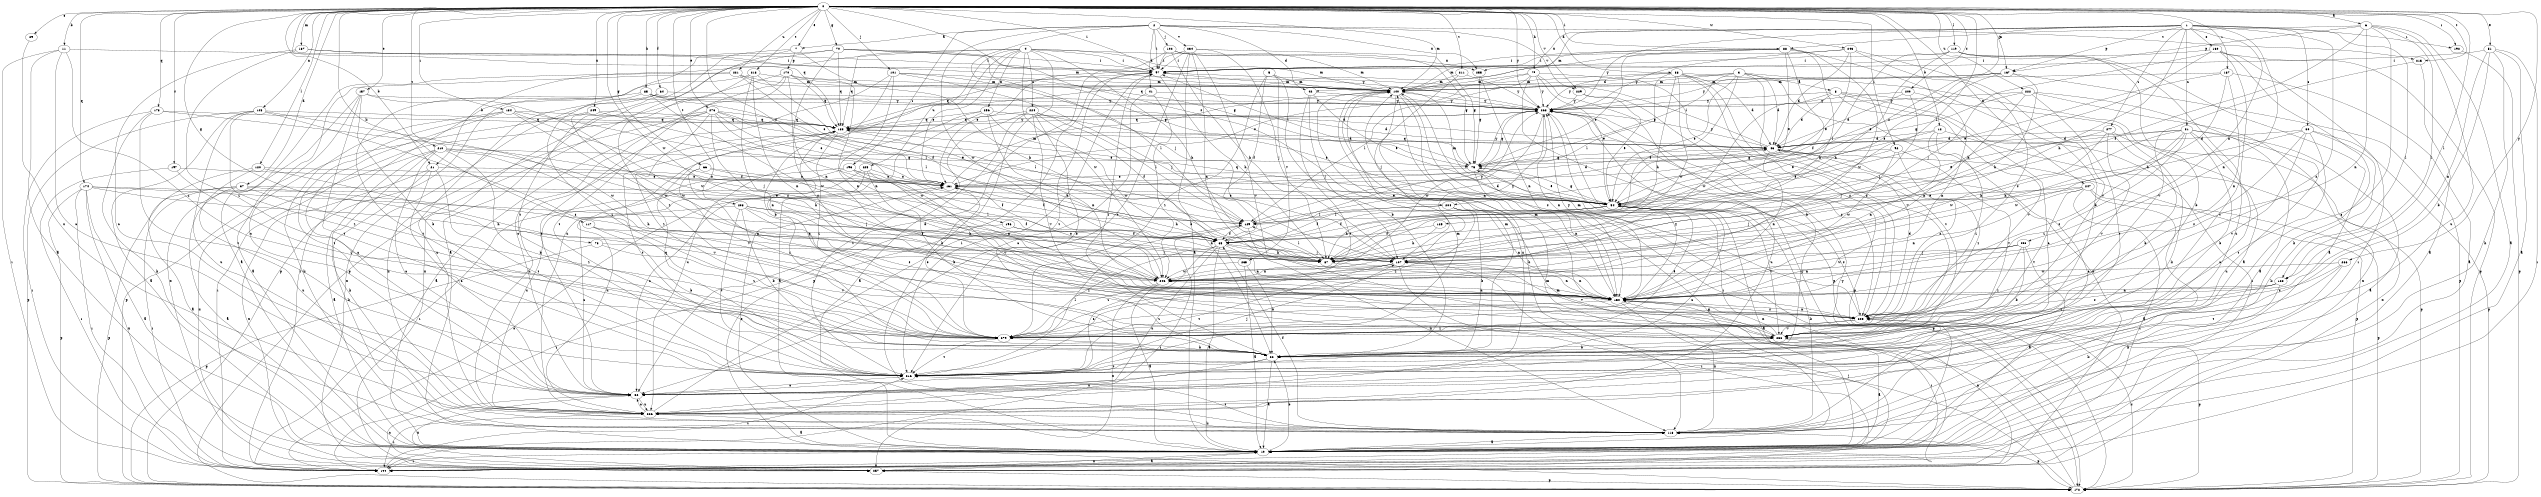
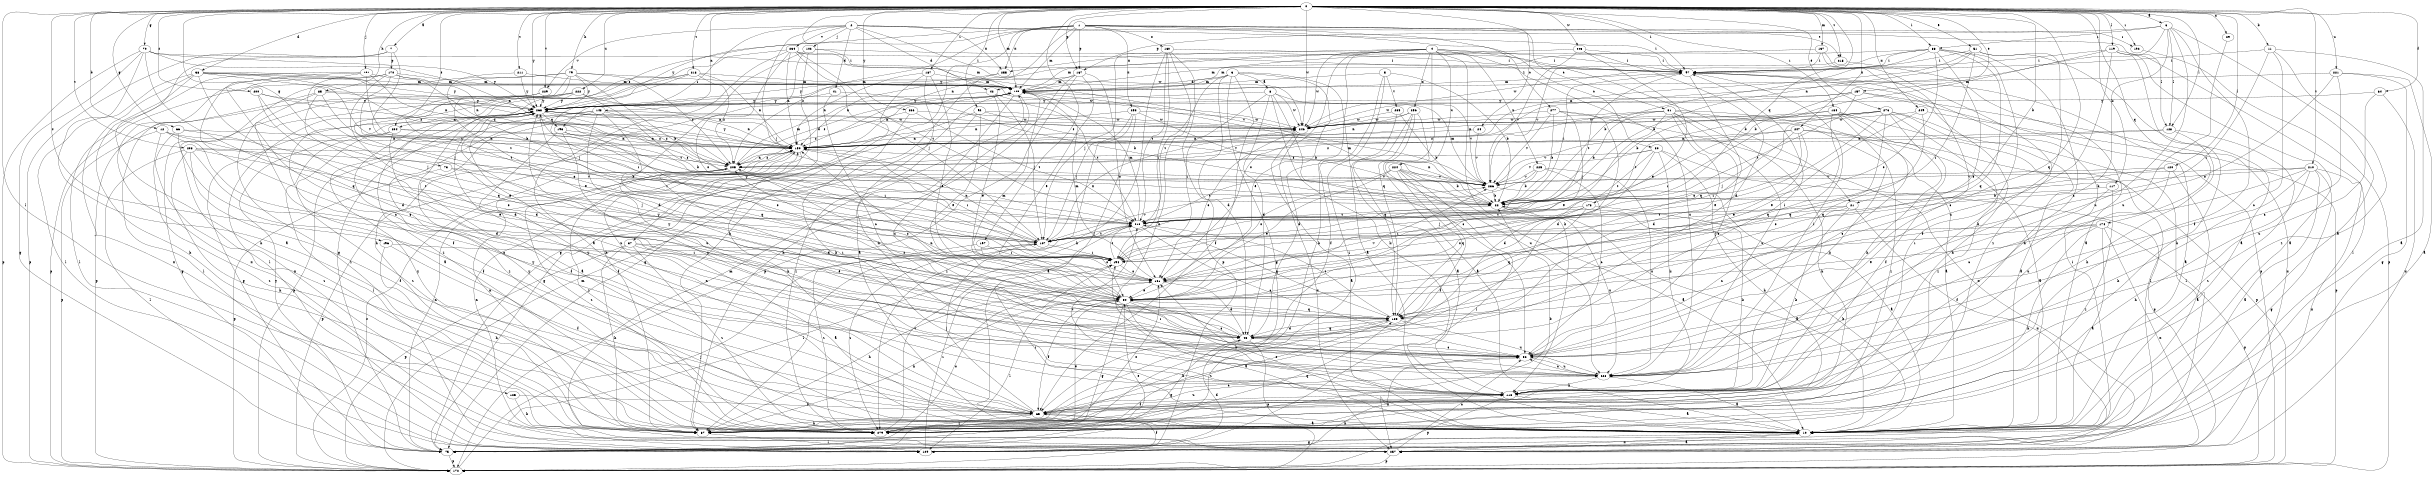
edge "0" -> "7": label "e" -> "a"
edge "2" -> "7": removed, label "a"
edge "268" -> "183": now "268" -> "193"
node "24": added
edge "243" -> "205": removed, label "s"
